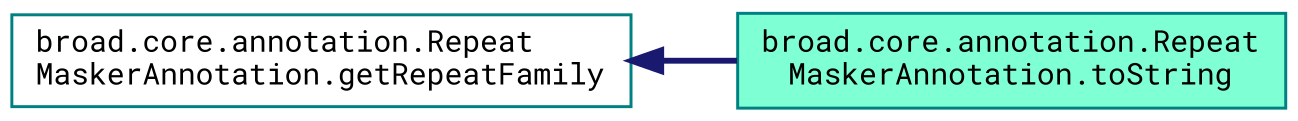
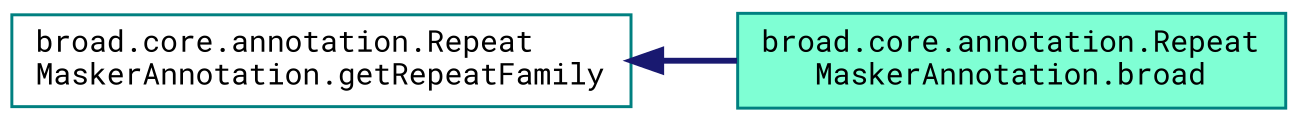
node "broad.core.annotation.Repeat MaskerAnnotation.toString": label "broad.core.annotation.Repeat MaskerAnnotation.toString" -> "broad.core.annotation.Repeat MaskerAnnotation.broad"
